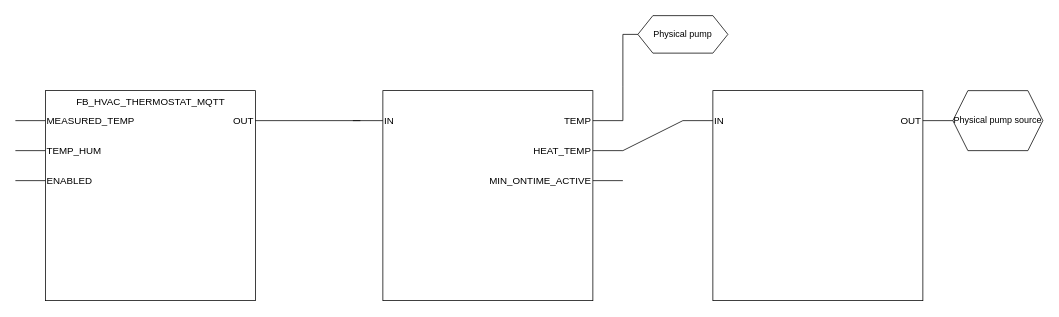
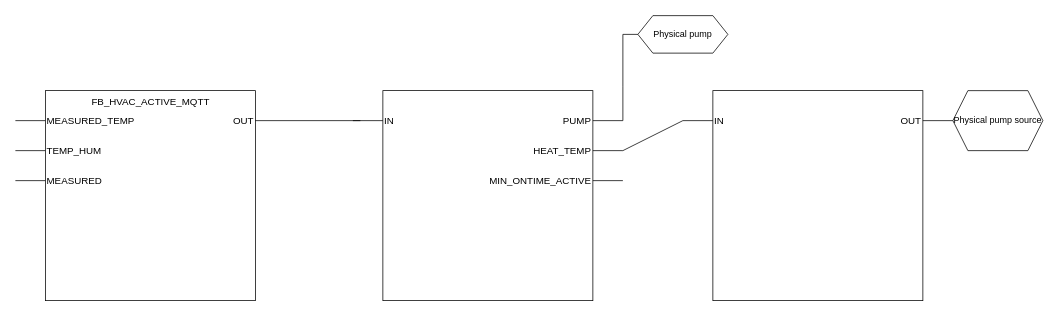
node "FB_HVAC_THERMOSTAT_MQTT": label "FB_HVAC_THERMOSTAT_MQTT" -> "FB_HVAC_ACTIVE_MQTT"
node "TEMP": label "TEMP" -> "PUMP"
node "ENABLED": label "ENABLED" -> "MEASURED"
